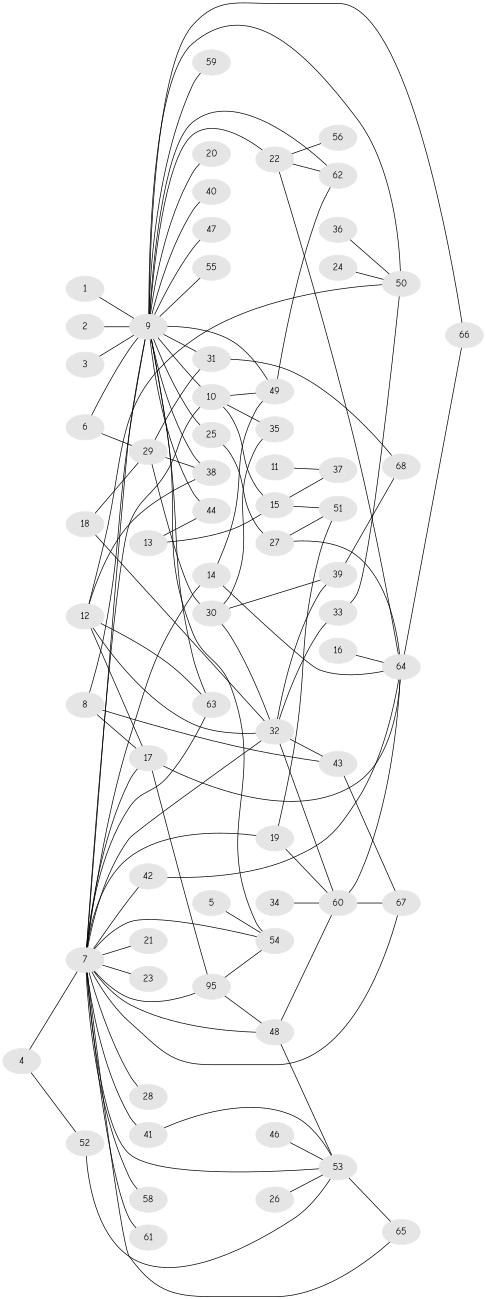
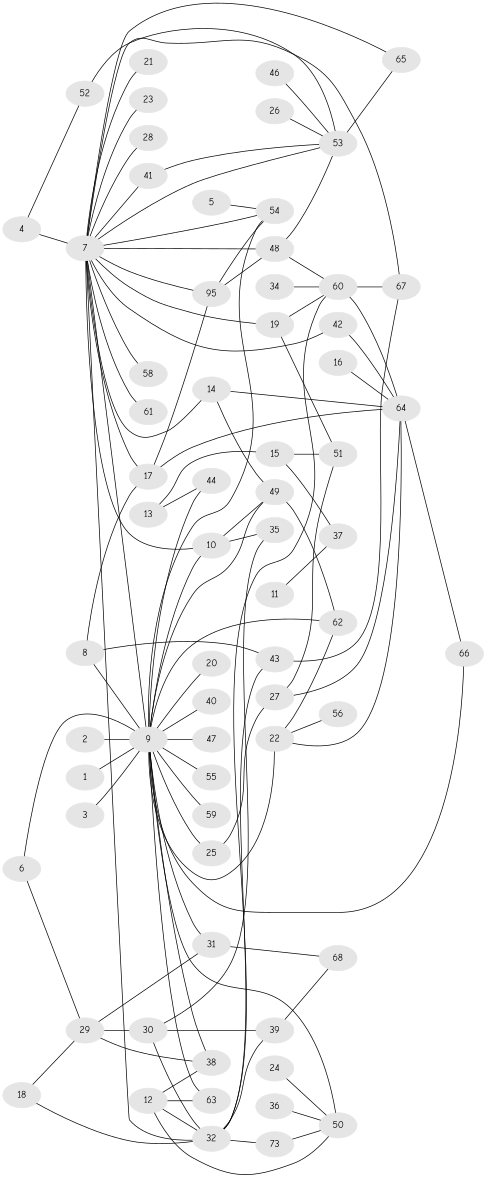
edge "10" -- "15": removed
node "33": label "33" -> "73"
edge "12" -- "17": removed
edge "63" -- "7": removed
